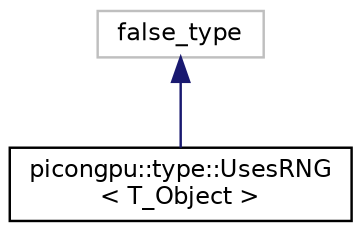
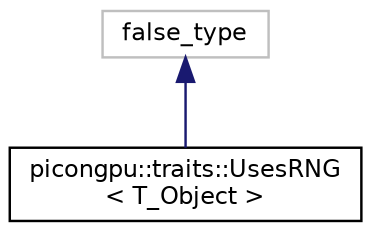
node "picongpu::type::UsesRNG < T_Object >": label "picongpu::type::UsesRNG < T_Object >" -> "picongpu::traits::UsesRNG < T_Object >"
